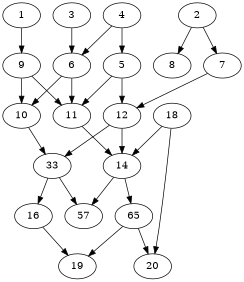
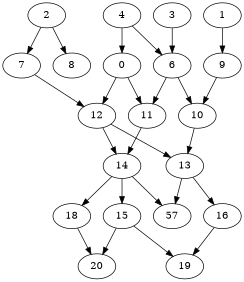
node "5": label "5" -> "0"
edge "9" -> "11": removed
edge "18" -> "14": reversed
node "33": label "33" -> "13"
node "65": label "65" -> "15"
